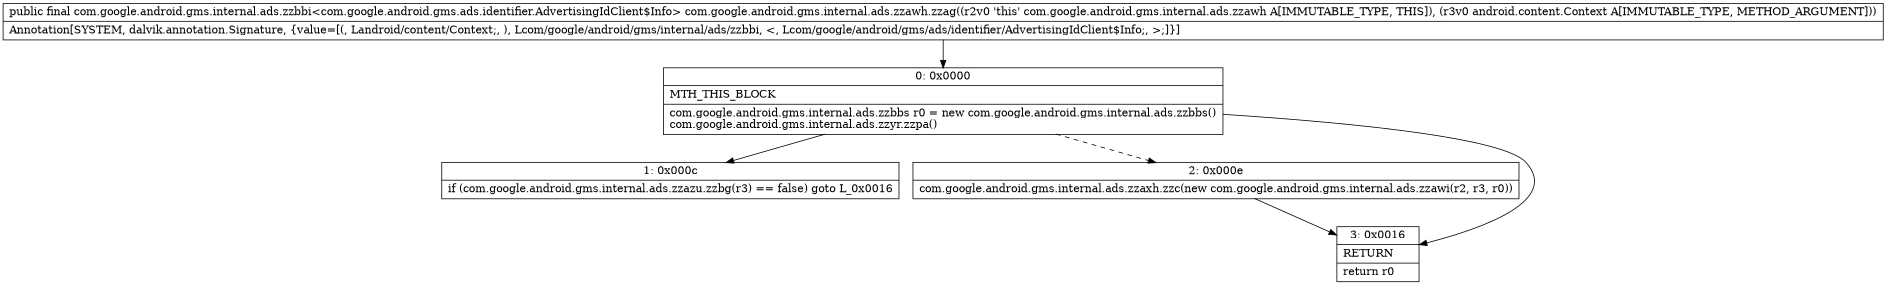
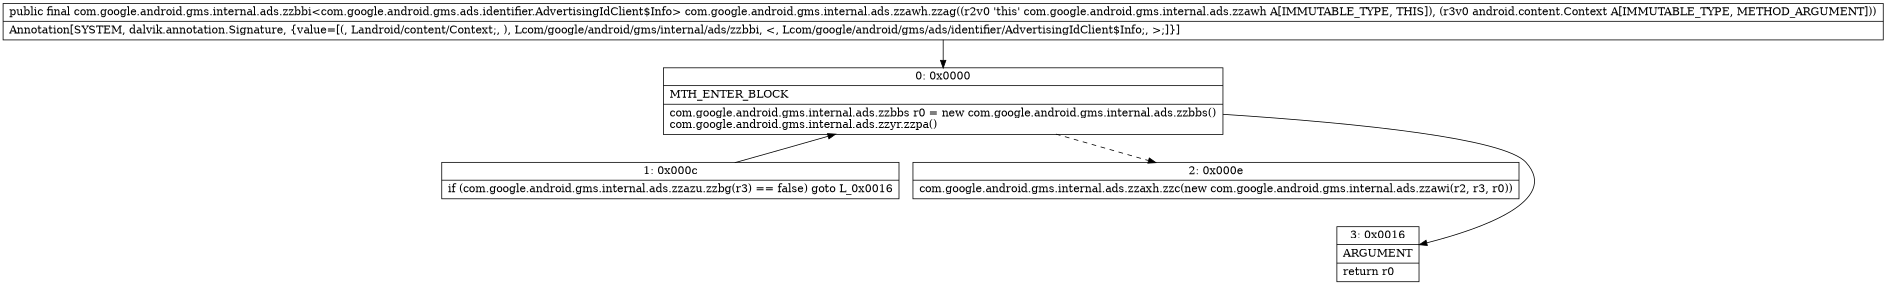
node "0: 0x0000": text "MTH_THIS_BLOCK" -> "MTH_ENTER_BLOCK"
edge "0: 0x0000" -> "1: 0x000c": reversed
edge "2: 0x000e" -> "3: 0x0016": removed
node "3: 0x0016": text "RETURN" -> "ARGUMENT"
